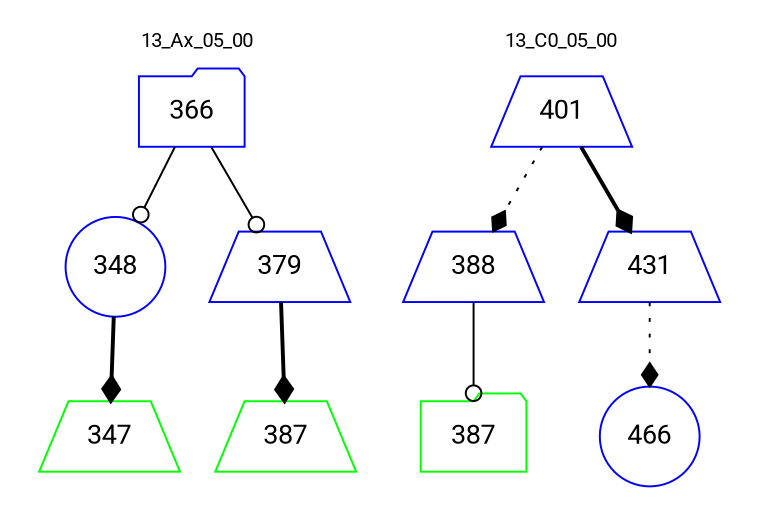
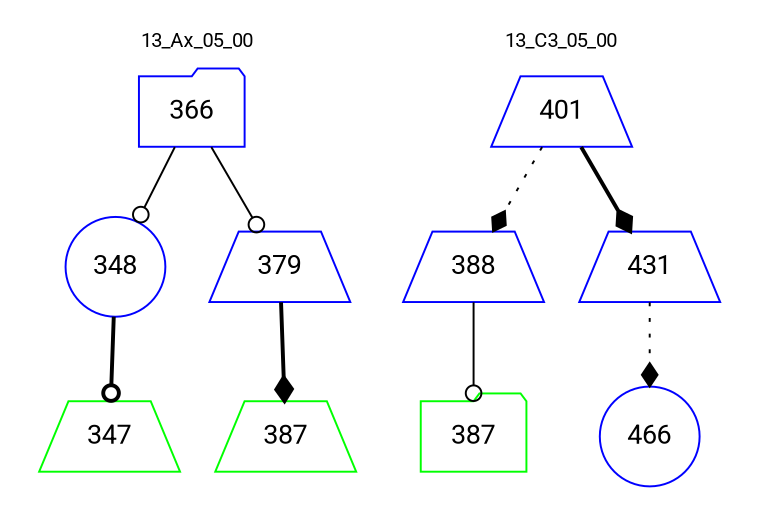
cluster "13_C0_05_00": label "13_C0_05_00" -> "13_C3_05_00"
edge "348" -> "347": arrowhead diamond -> odot
